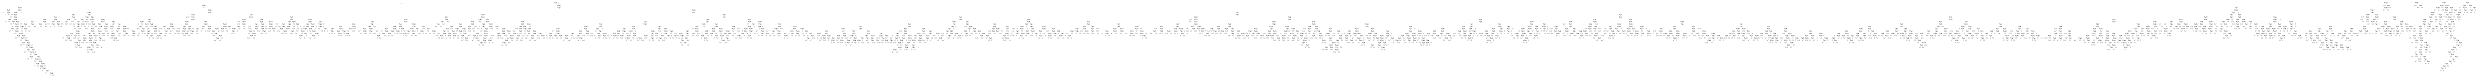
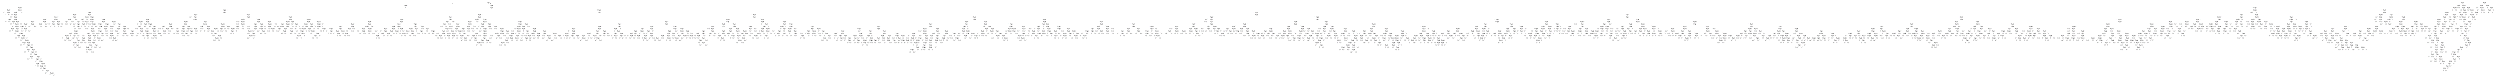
node "X[0] <= 65.5": added
